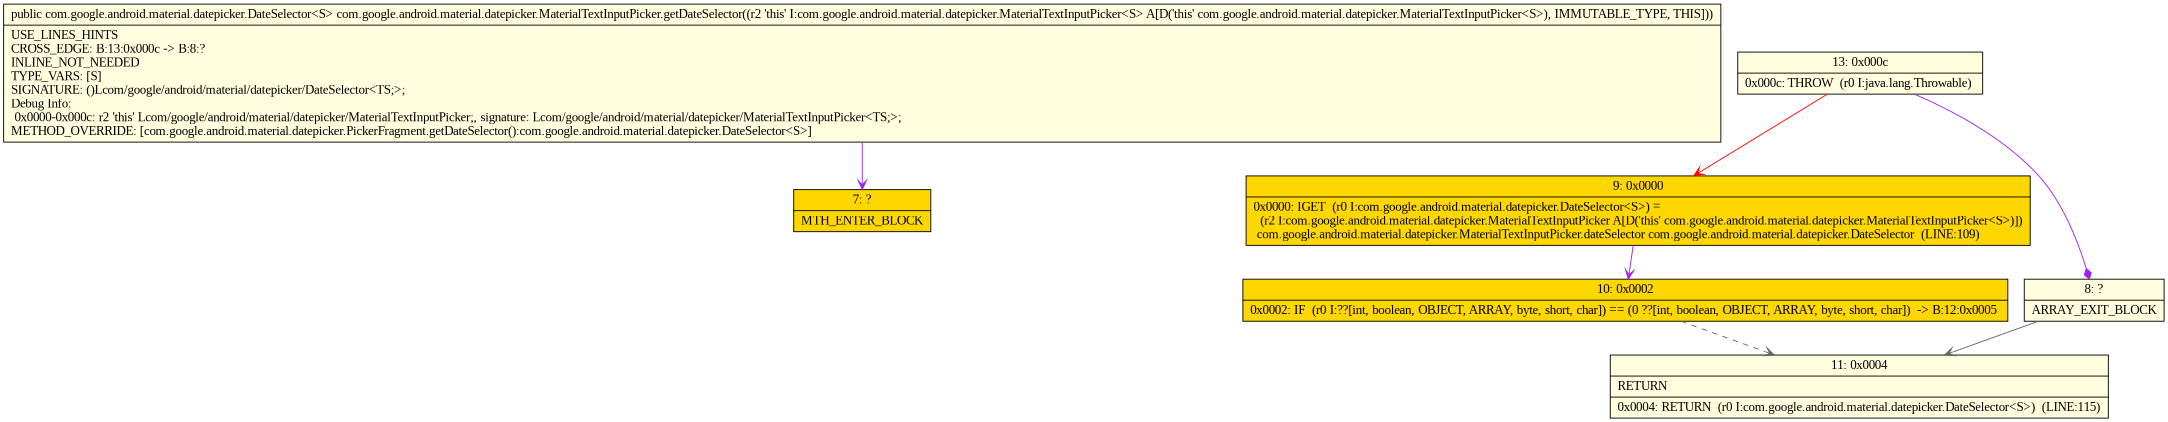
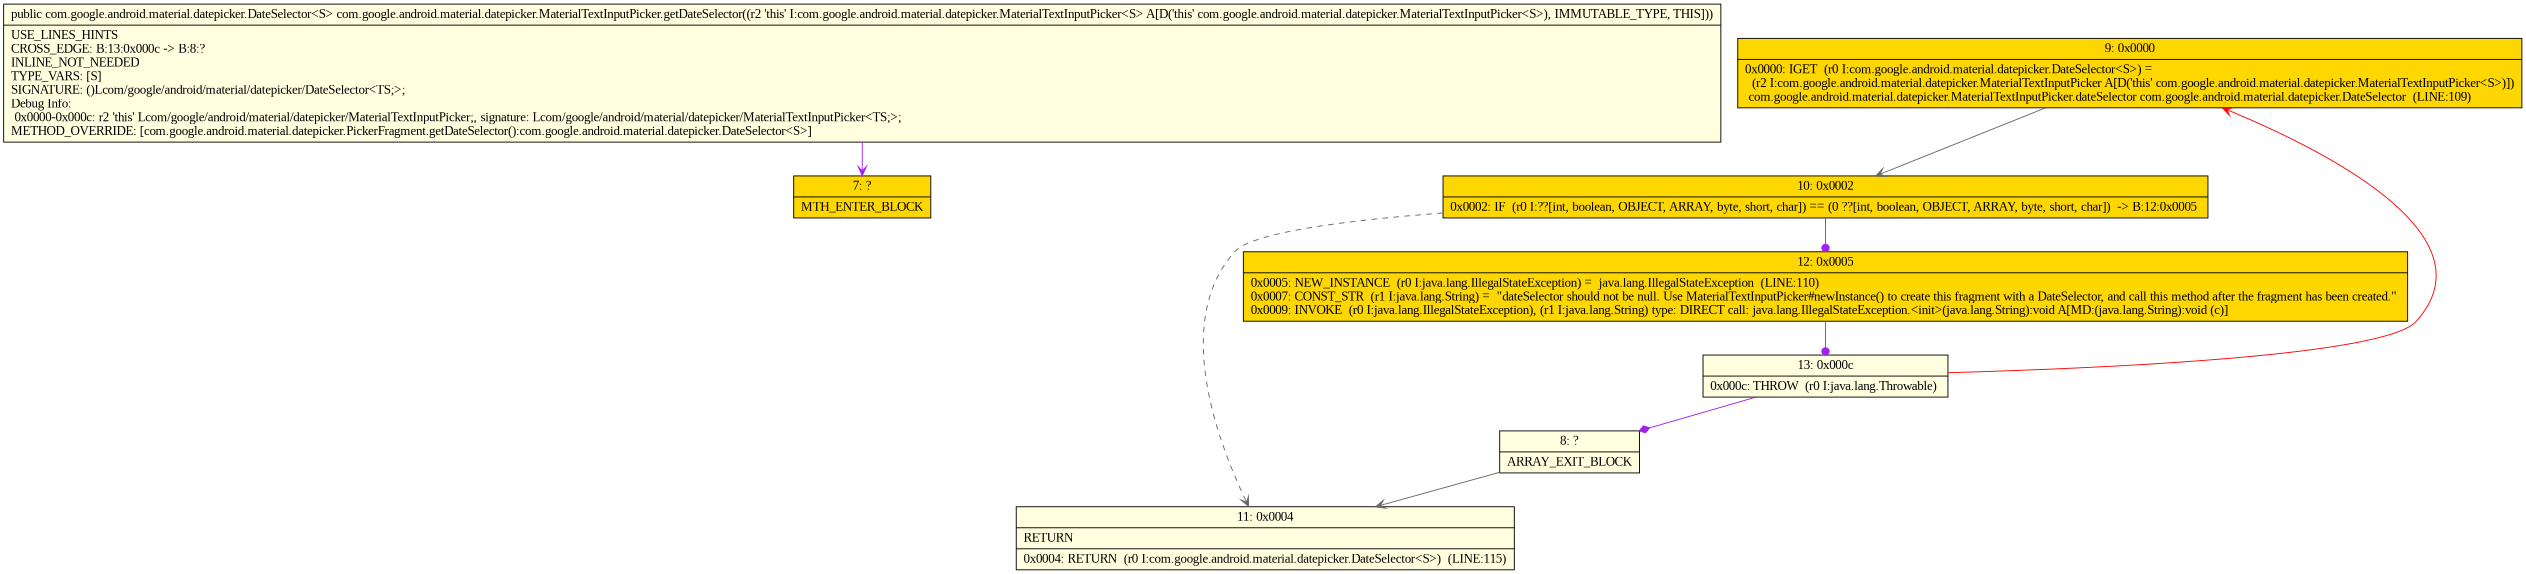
edge "9: 0x0000" -> "10: 0x0002": color purple -> gray40
node "12: 0x0005": added
